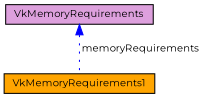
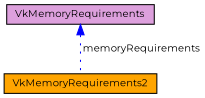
node "VkMemoryRequirements1": label "VkMemoryRequirements1" -> "VkMemoryRequirements2"
